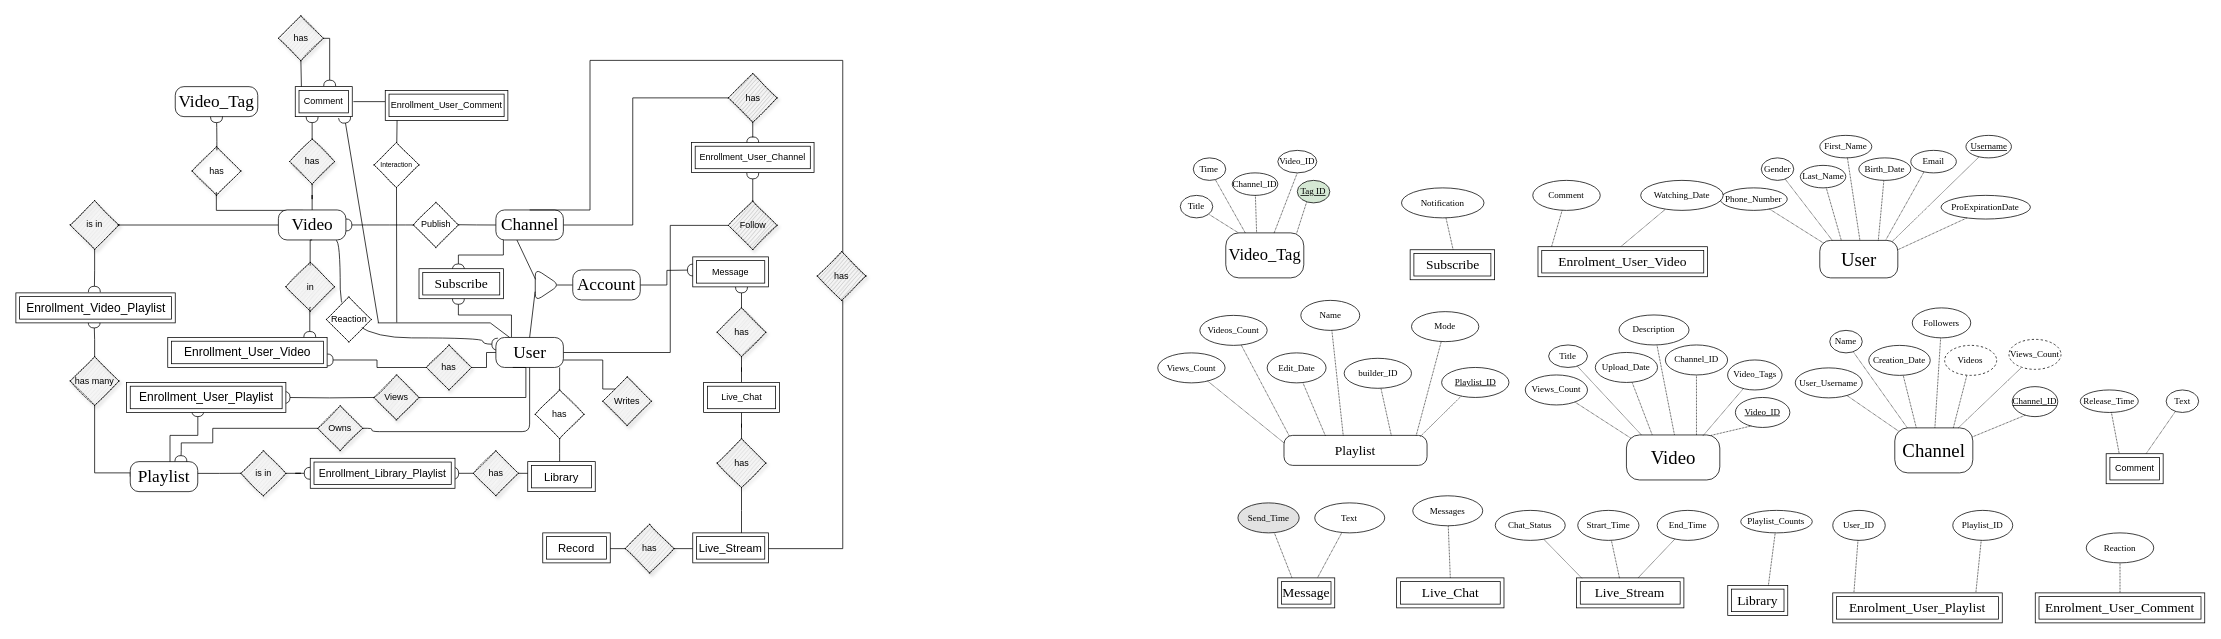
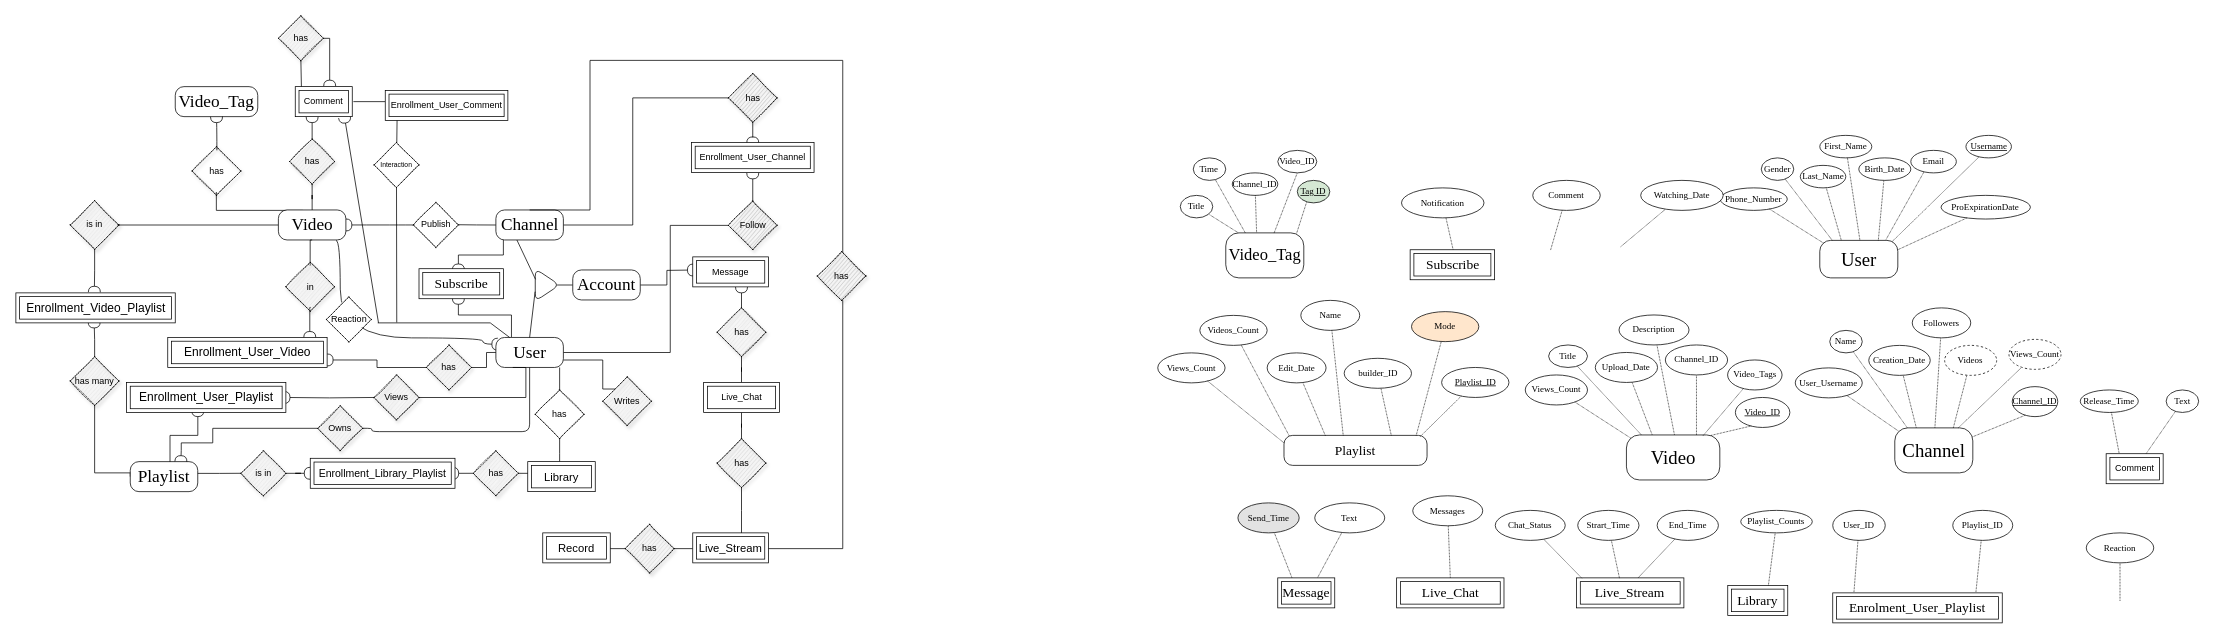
node "Enrolment_User_Video": removed
node "Mode": fillcolor #ffffff -> #ffe6cc
node "Enrolment_User_Comment": removed
